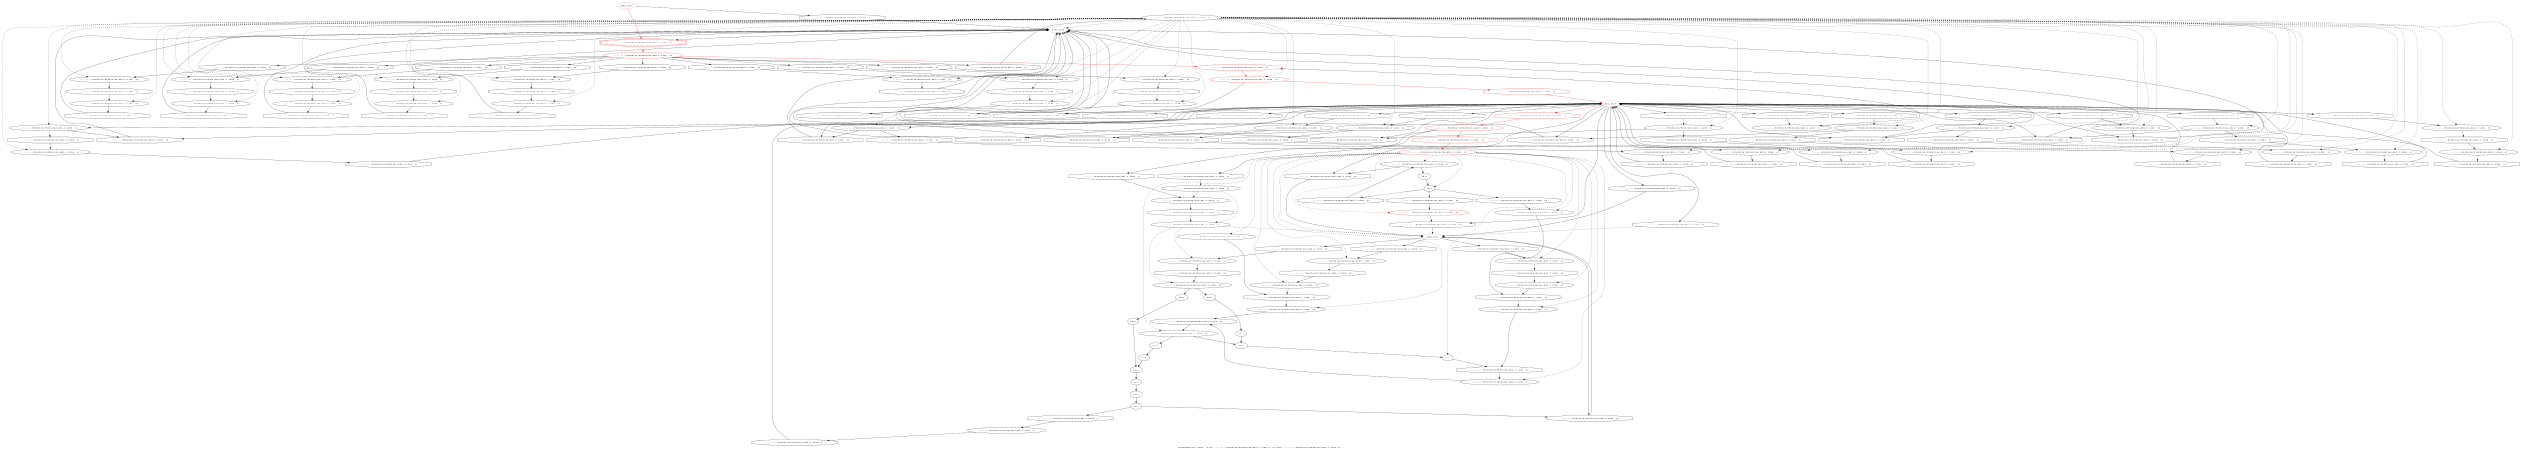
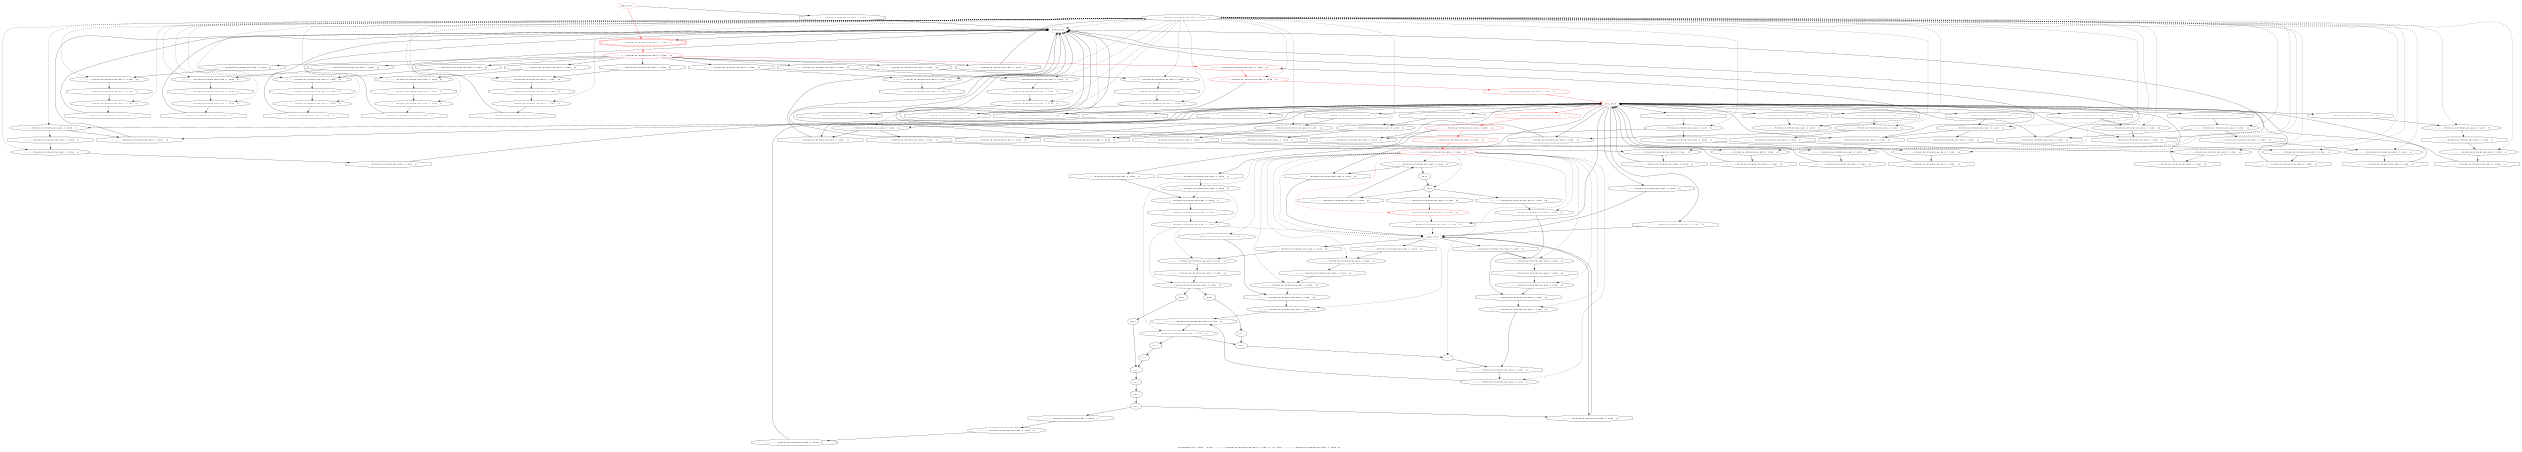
edge "../../../Preon128/Preon128A/api.c Line  62" -> "node_2944": style dashed -> solid
